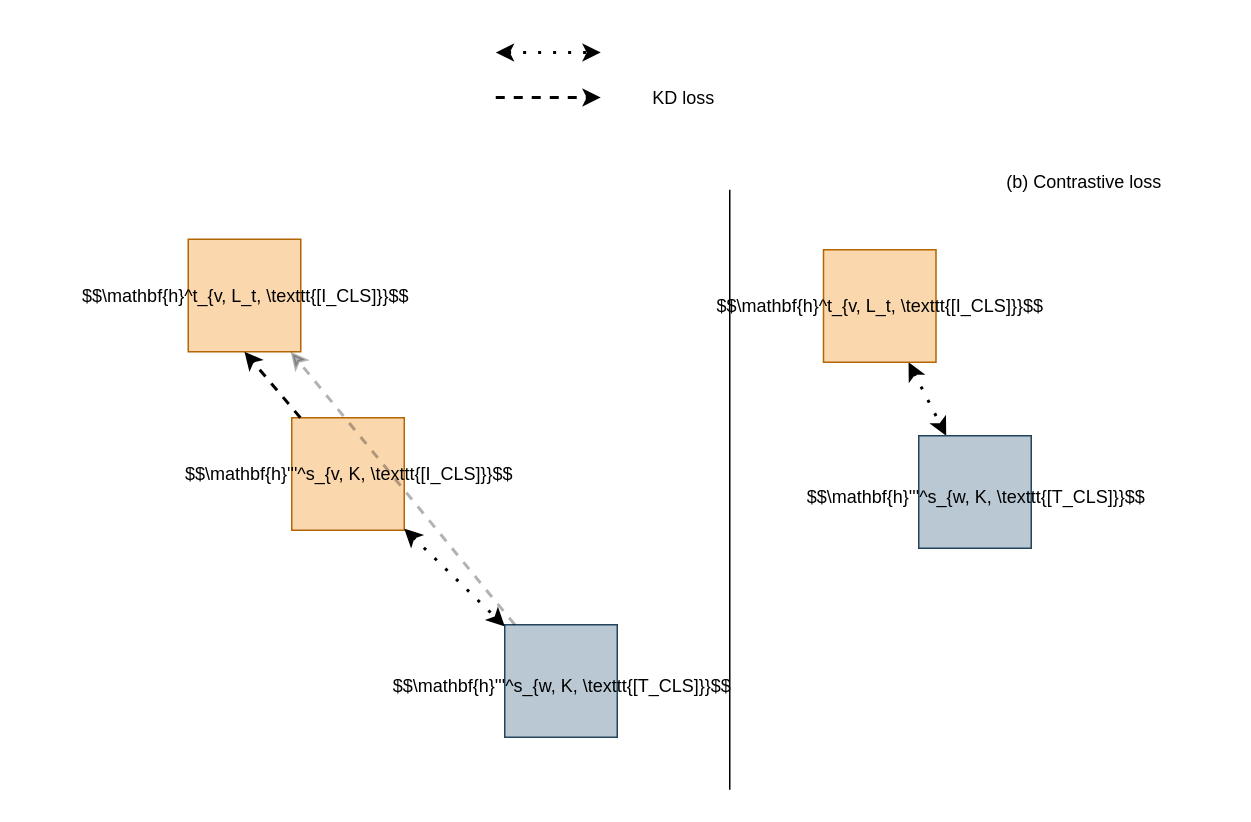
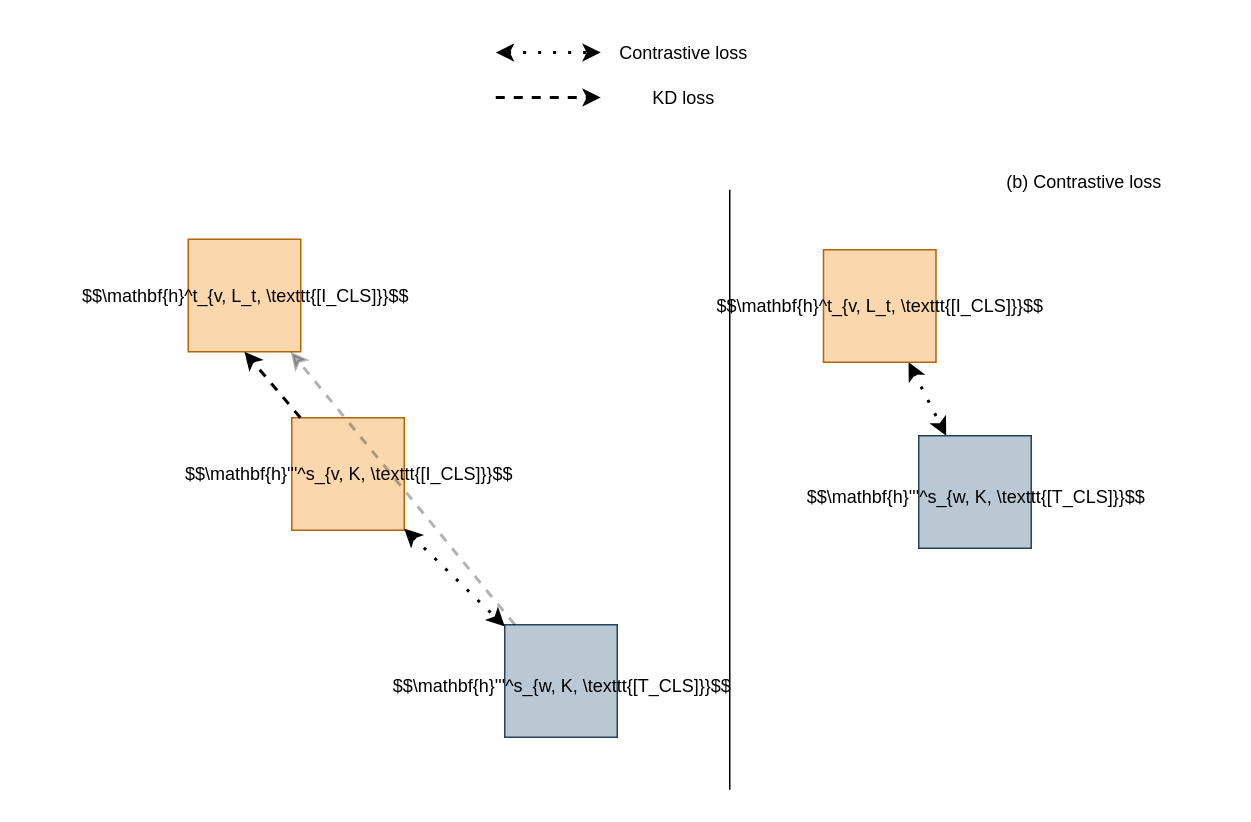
node "Contrastive loss": added
